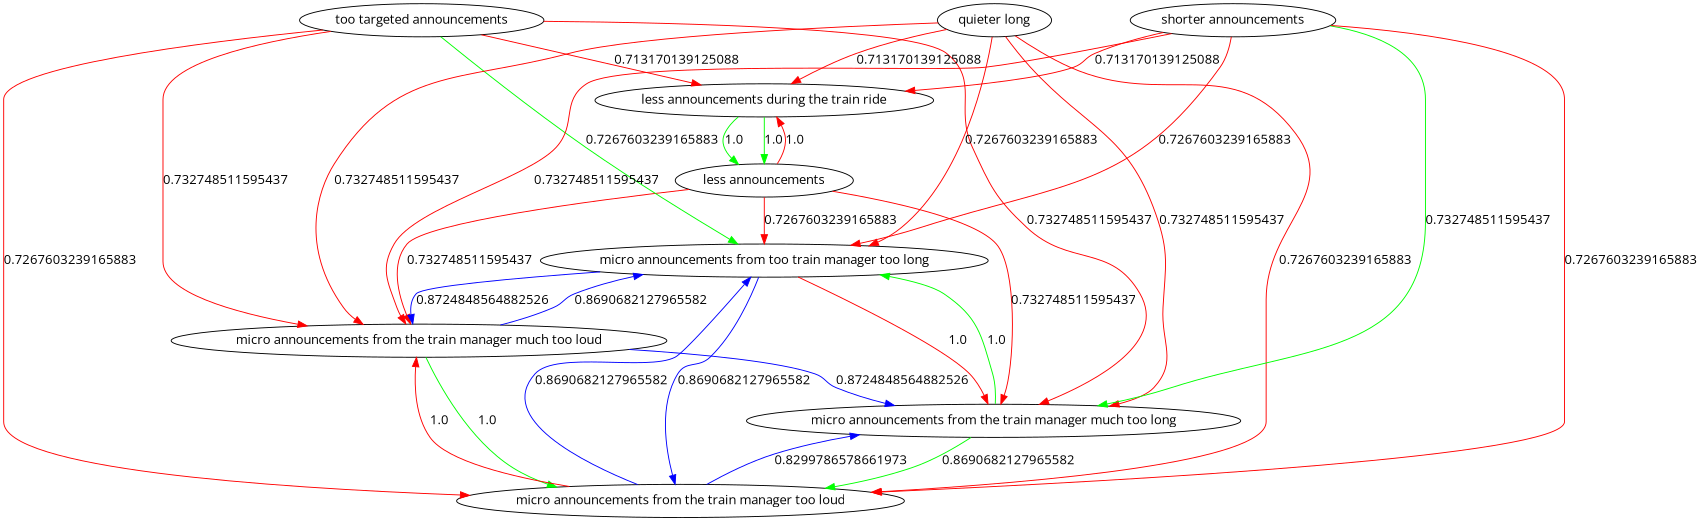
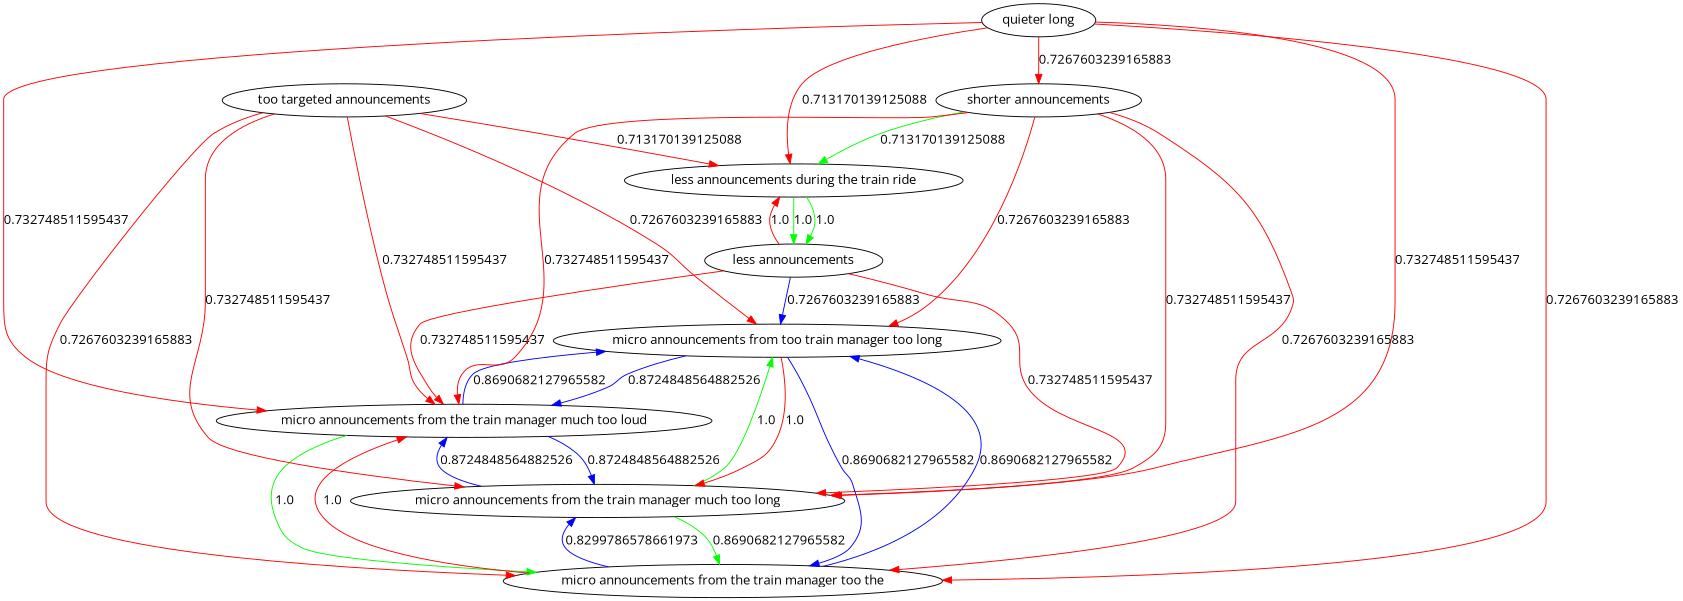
edge "shorter announcements" -> "less announcements during the train ride": color red -> green
edge "too targeted announcements" -> "micro announcements from too train manager too long": color green -> red
edge "quieter long" -> "micro announcements from too train manager too long": now "quieter long" -> "shorter announcements"
edge "less announcements" -> "micro announcements from too train manager too long": color red -> blue
edge "shorter announcements" -> "micro announcements from the train manager much too long": color green -> red
edge "micro announcements from the train manager much too long" -> "micro announcements from the train manager much too loud": added, label "0.8724848564882526"
node "micro announcements from the train manager too loud": label "micro announcements from the train manager too loud" -> "micro announcements from the train manager too the"
